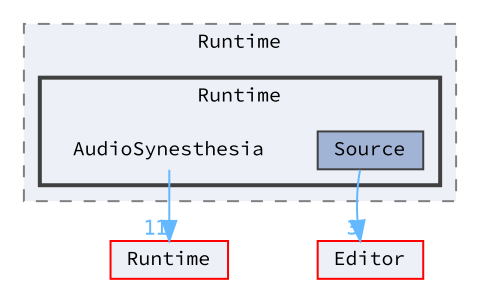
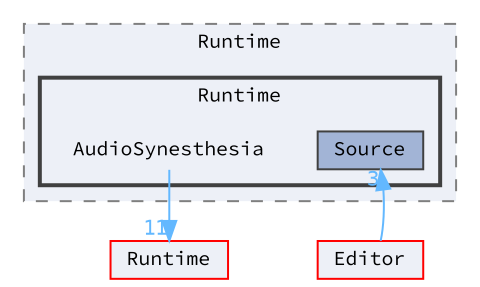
edge "Source" -> "Editor": reversed
